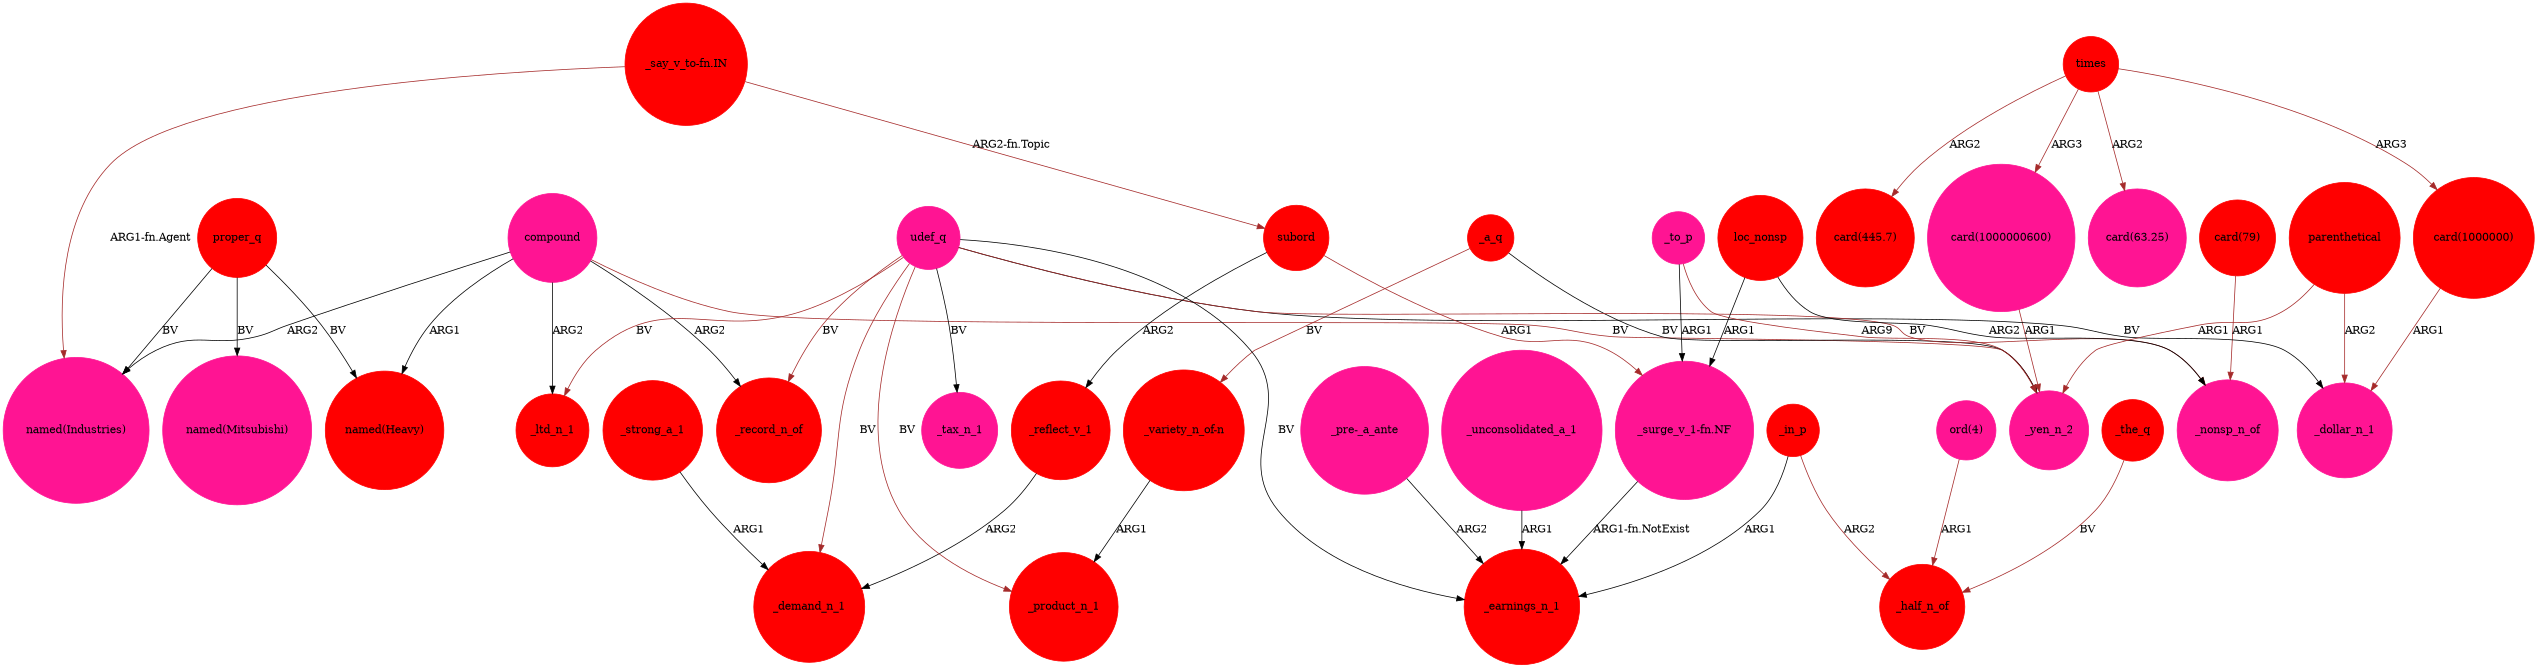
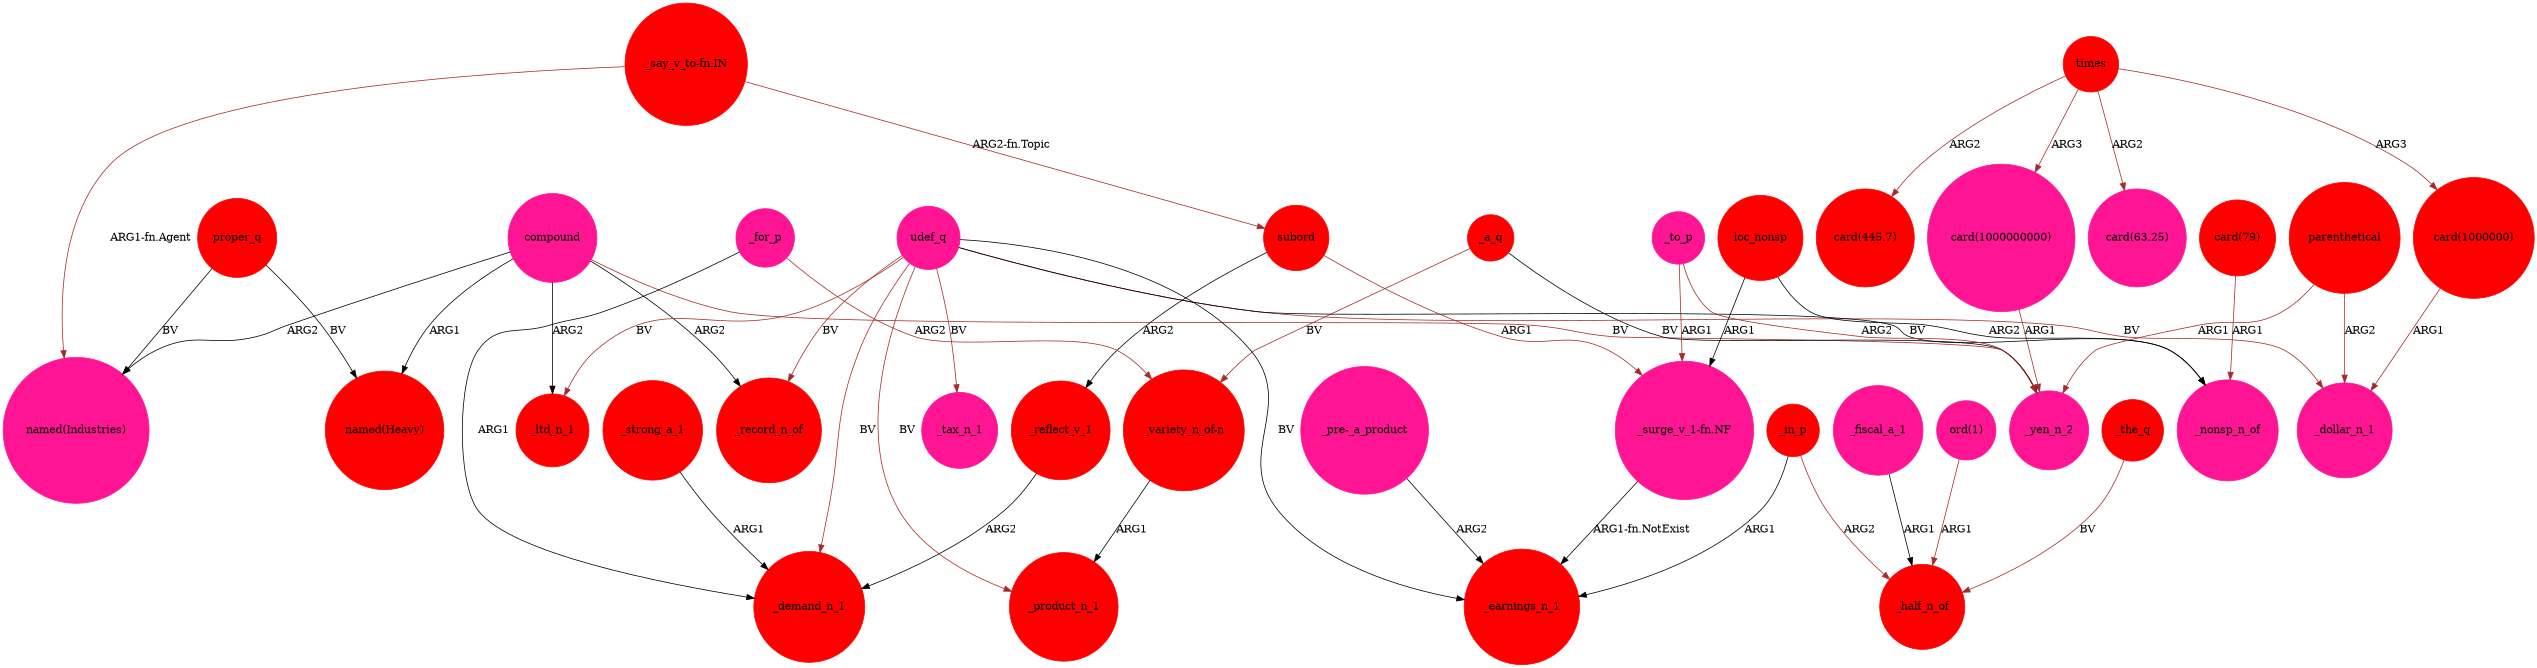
node "_for_p": added
node "card(1000000600)": label "card(1000000600)" -> "card(1000000000)"
edge "_to_p" -> "_surge_v_1-fn.NF": color black -> brown
edge "udef_q" -> "_nonsp_n_of": color brown -> black
edge "udef_q" -> "_dollar_n_1": color black -> brown
edge "udef_q" -> "_tax_n_1": color black -> brown
edge "_to_p" -> "_yen_n_2": label "ARG9" -> "ARG2"
node "named(Mitsubishi)": removed
node "_pre-_a_ante": label "_pre-_a_ante" -> "_pre-_a_product"
node "_unconsolidated_a_1": removed
node "_fiscal_a_1": added
node "ord(4)": label "ord(4)" -> "ord(1)"
